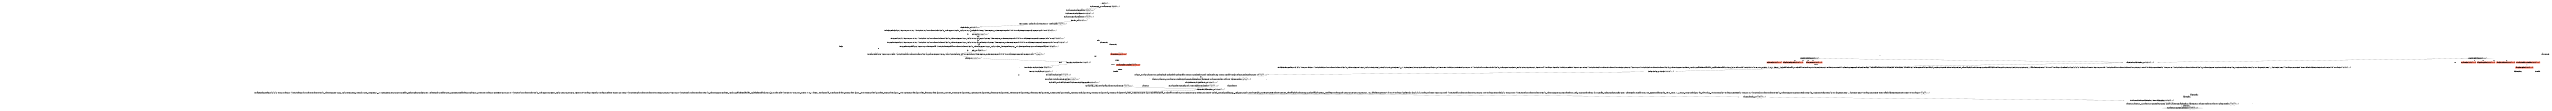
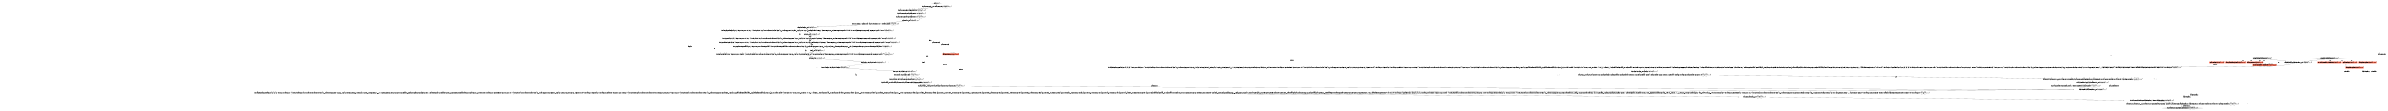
node "final KeyValueSchema schema@@@2@@@['1', '0', '0']": removed
